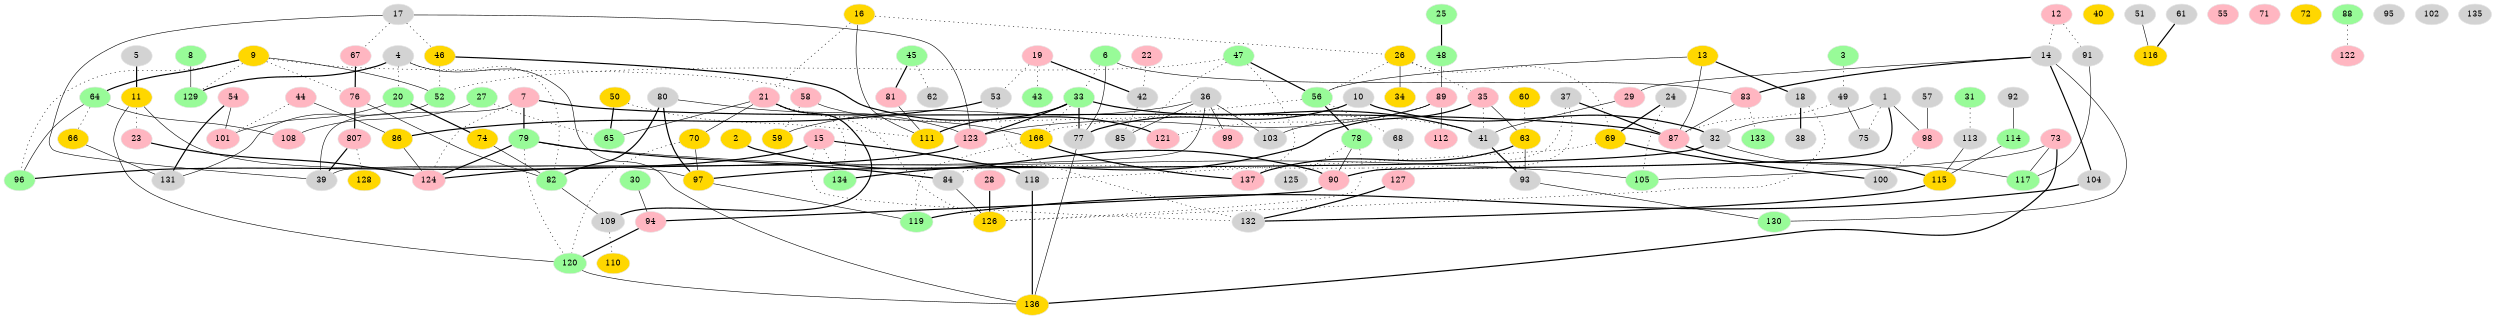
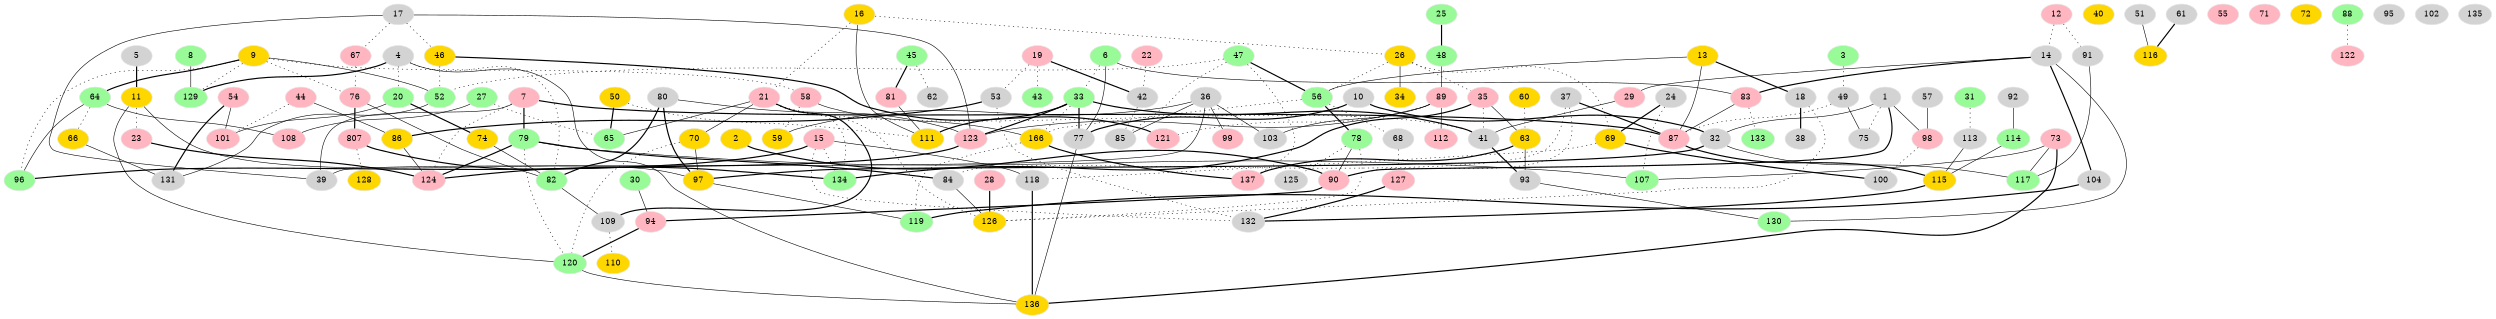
edge "67" -- "76": style bold -> dotted
edge "15" -- "118": style bold -> solid
edge "807" -- "39": now "807" -- "134"
node "105": label "105" -> "107"
